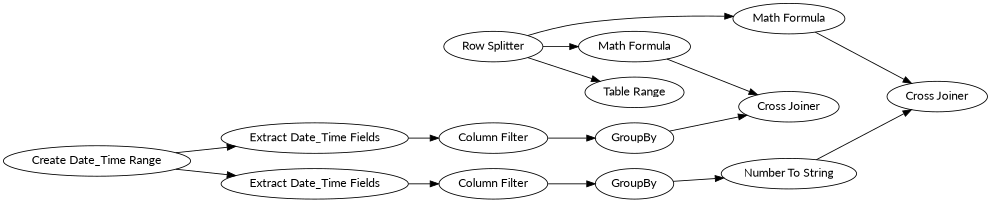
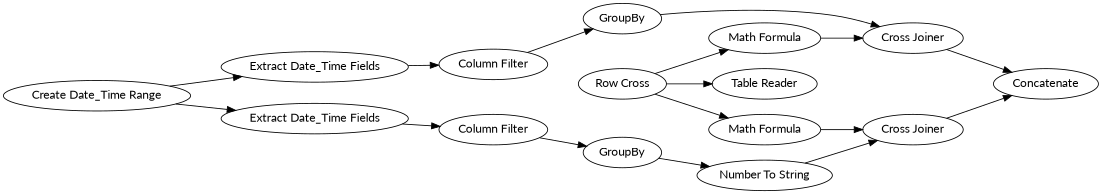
node "Row Splitter": label "Row Splitter" -> "Row Cross"
node "Concatenate": added
node "Table Range": label "Table Range" -> "Table Reader"
